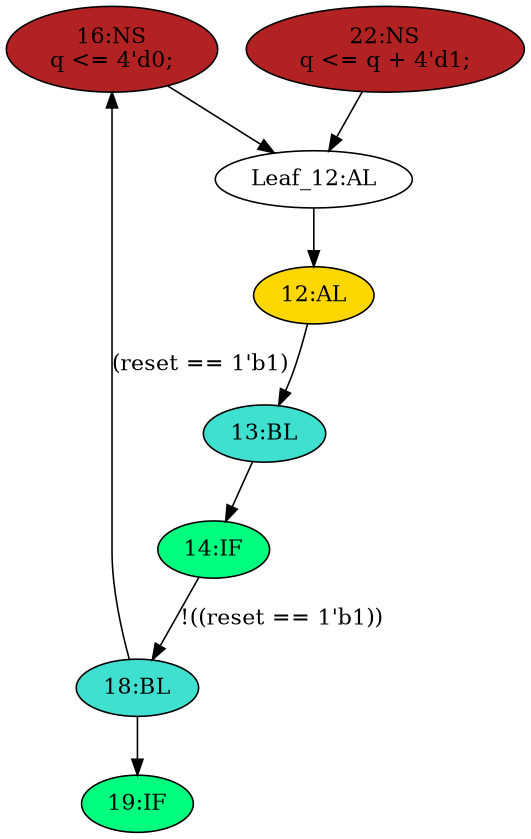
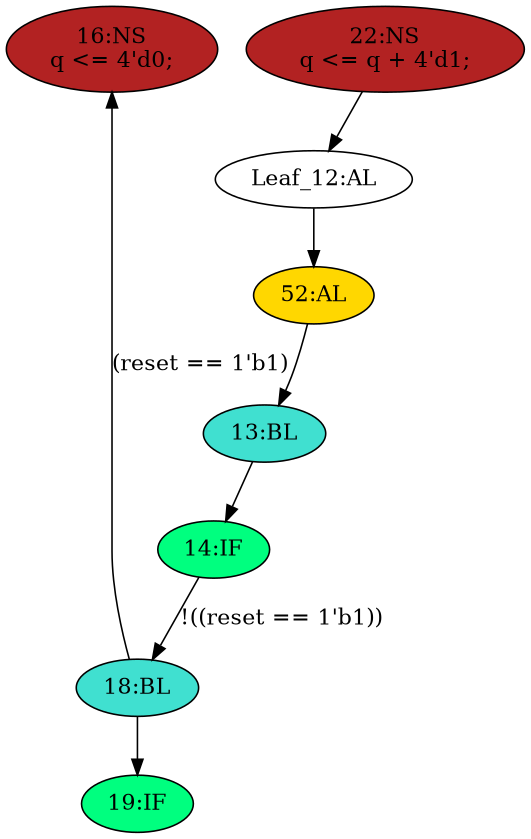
edge "16:NS q <= 4'd0;" -> "Leaf_12:AL": removed
node "12:AL": label "12:AL" -> "52:AL"
